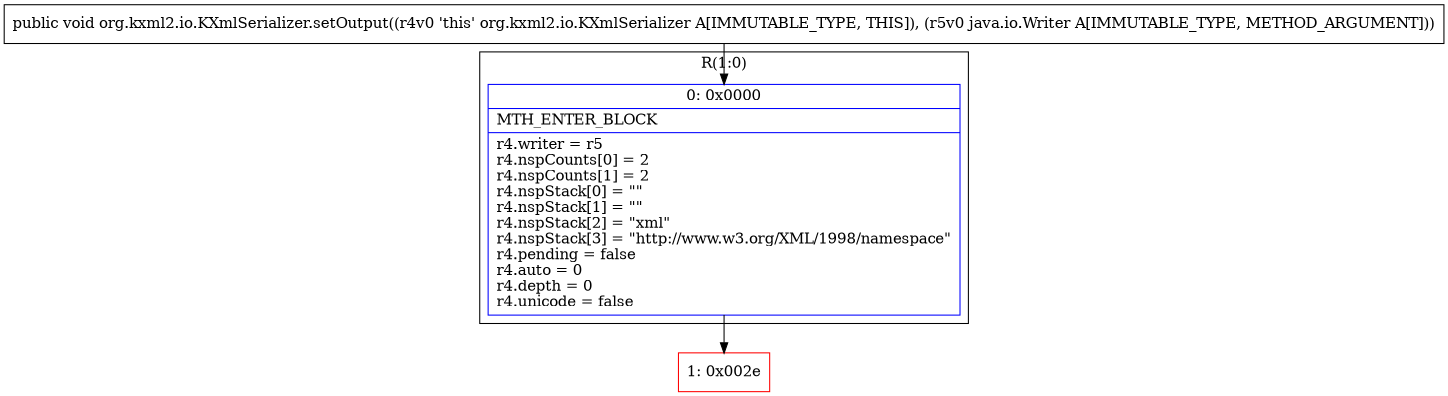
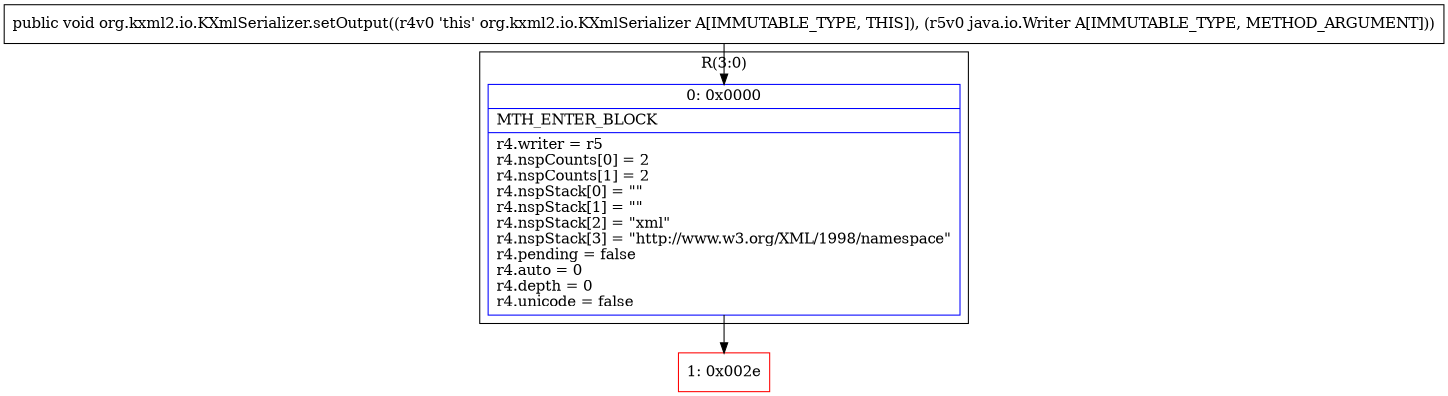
cluster "R(1:0)": label "R(1:0)" -> "R(3:0)"
